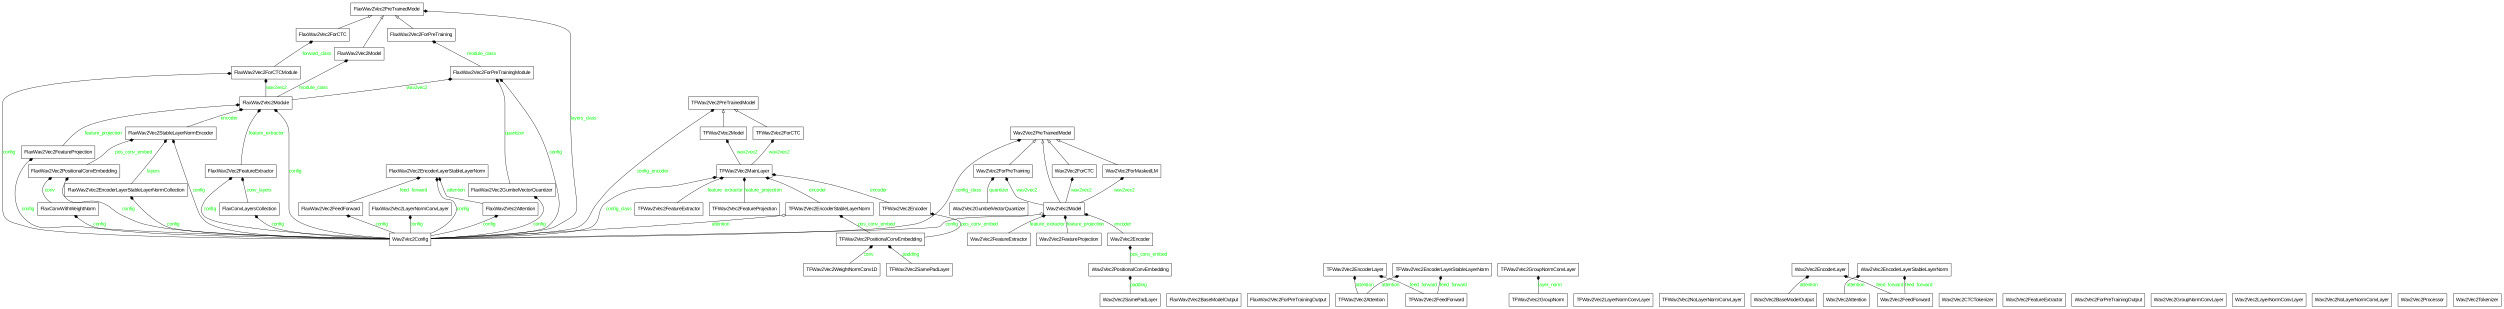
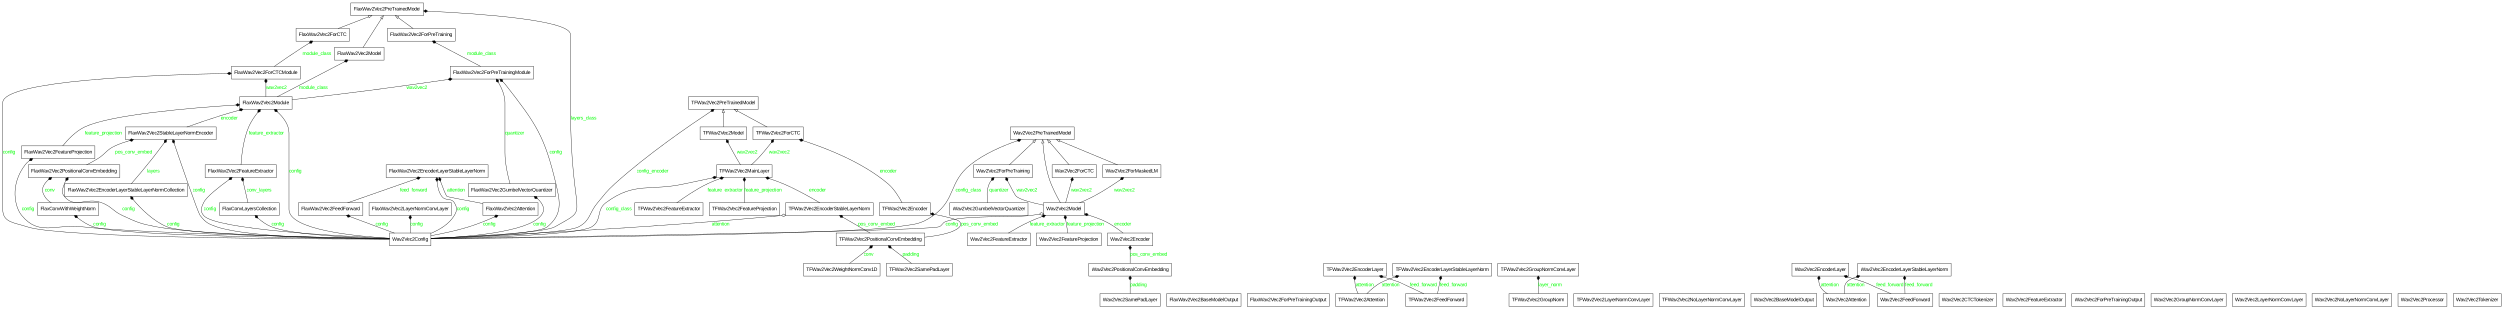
edge "FlaxWav2Vec2ForCTCModule" -> "FlaxWav2Vec2ForCTC": label "forward_class" -> "module_class"
edge "TFWav2Vec2Encoder" -> "TFWav2Vec2MainLayer": now "TFWav2Vec2Encoder" -> "TFWav2Vec2ForCTC"
edge "Wav2Vec2BaseModelOutput" -> "Wav2Vec2EncoderLayer": now "Wav2Vec2Attention" -> "Wav2Vec2EncoderLayer"
